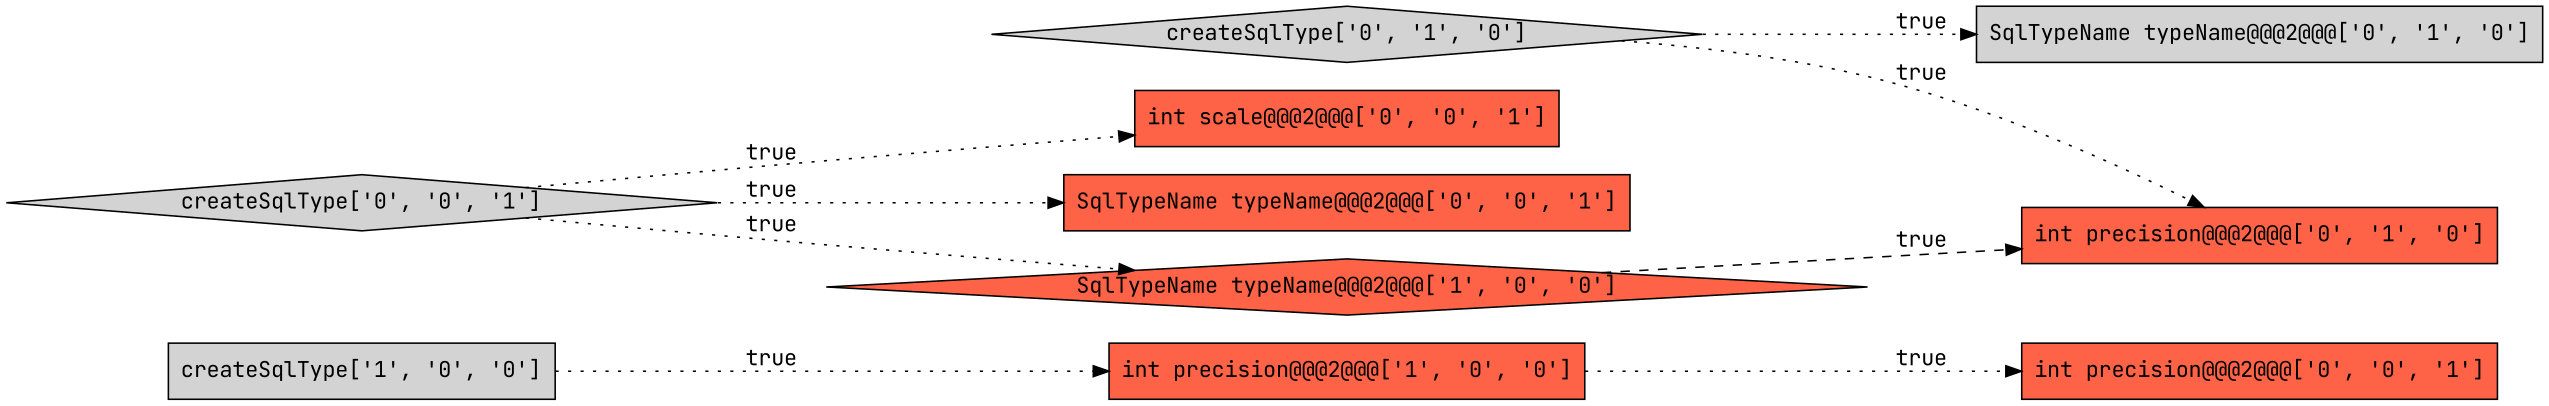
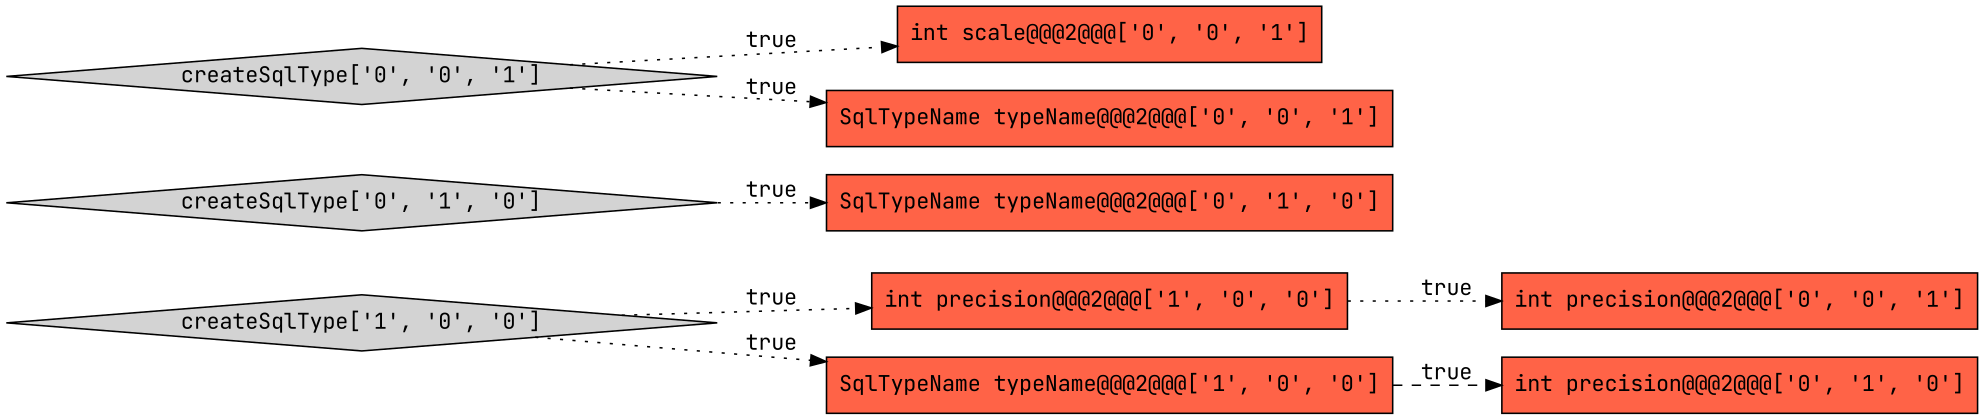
node "SqlTypeName typeName@@@2@@@['0', '1', '0']": fillcolor lightgray -> tomato
edge "createSqlType['0', '1', '0']" -> "int precision@@@2@@@['0', '1', '0']": removed, label "true"
edge "createSqlType['0', '0', '1']" -> "SqlTypeName typeName@@@2@@@['1', '0', '0']": now "createSqlType['1', '0', '0']" -> "SqlTypeName typeName@@@2@@@['1', '0', '0']"
node "SqlTypeName typeName@@@2@@@['1', '0', '0']": shape diamond -> box
node "createSqlType['1', '0', '0']": shape box -> diamond
